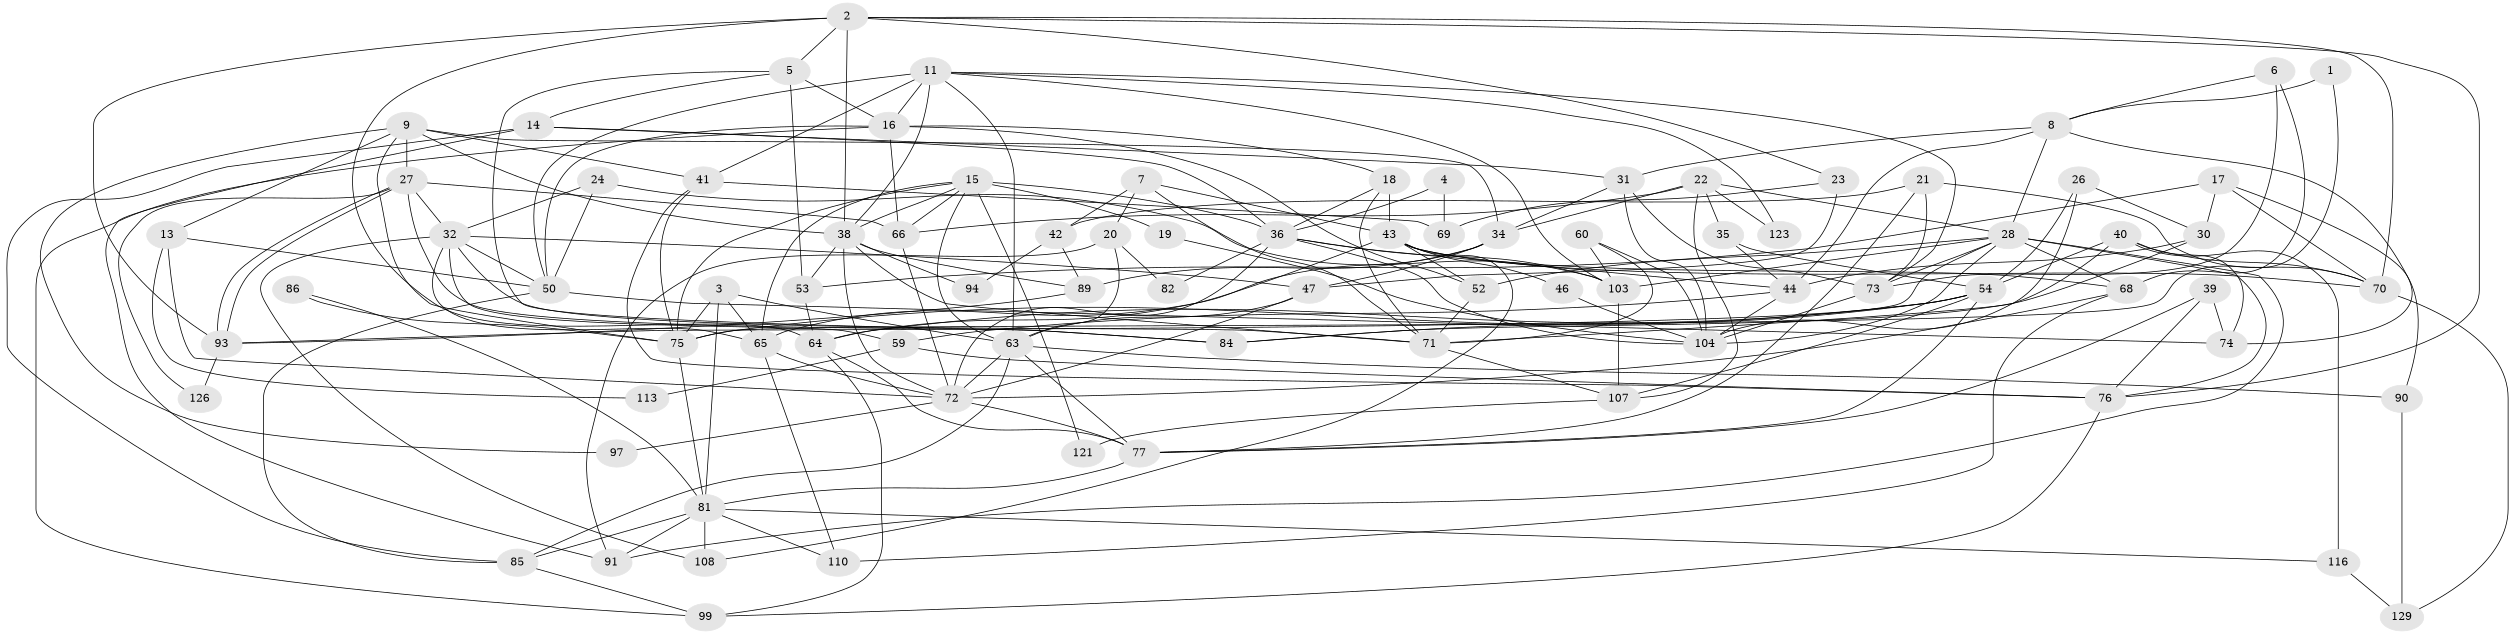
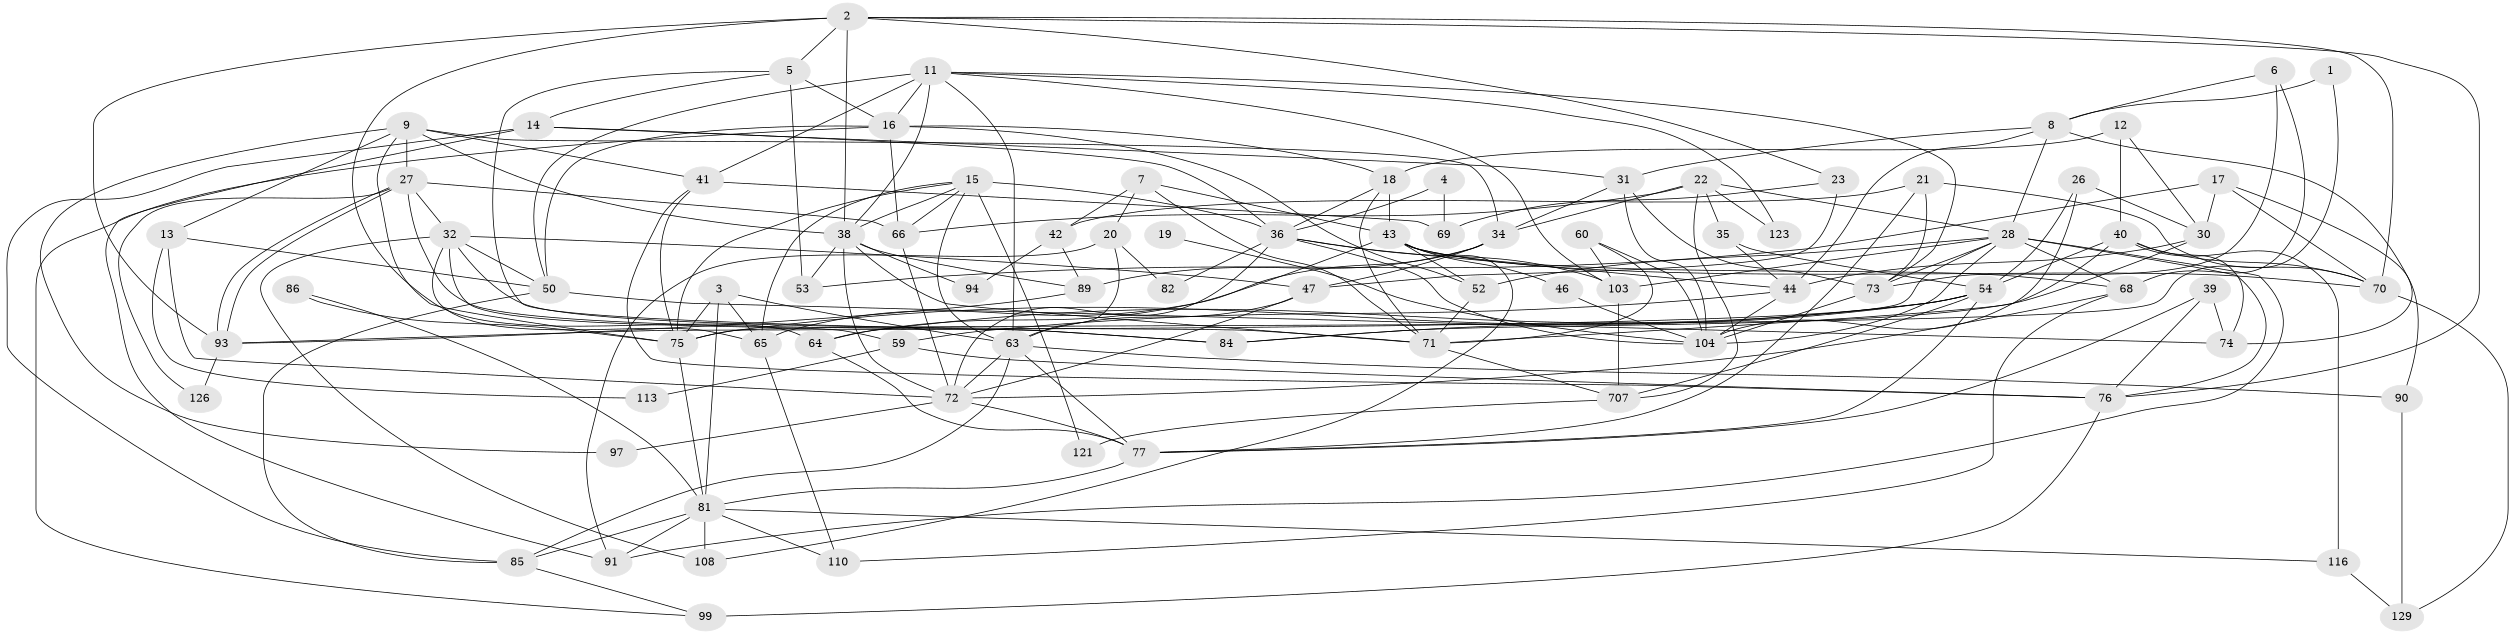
node "12": added
node "24": removed
edge "15" -- "19": removed
edge "53" -- "64": removed
edge "65" -- "72": removed
node "107": label "107" -> "707"
edge "64" -- "99": removed
